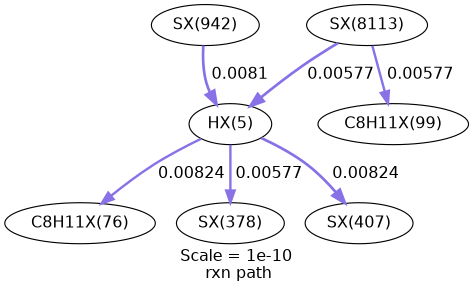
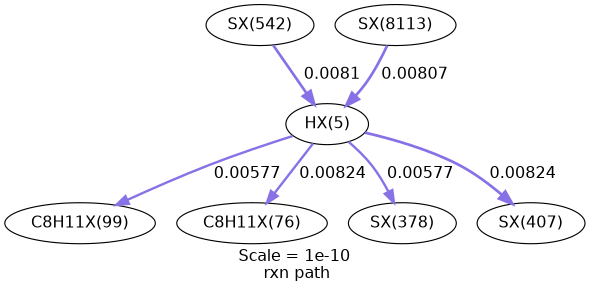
node "SX(942)": label "SX(942)" -> "SX(542)"
edge "SX(8113)" -> "C8H11X(99)": now "HX(5)" -> "C8H11X(99)"
edge "SX(8113)" -> "HX(5)": label " 0.00577" -> " 0.00807"
